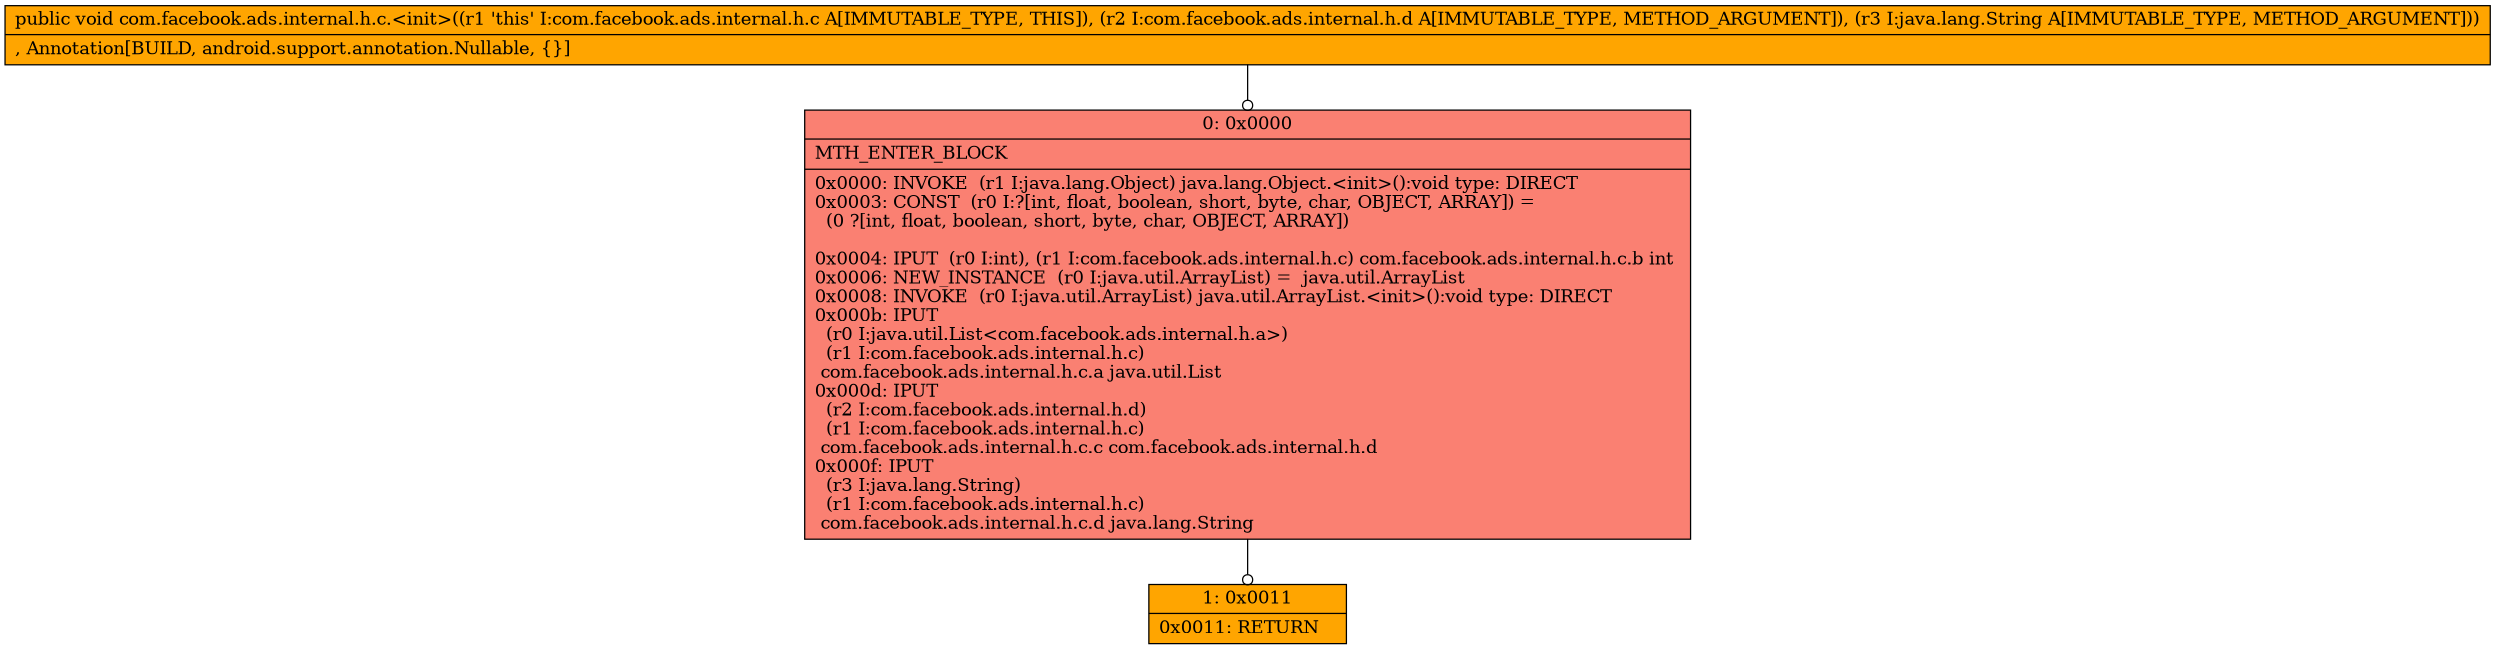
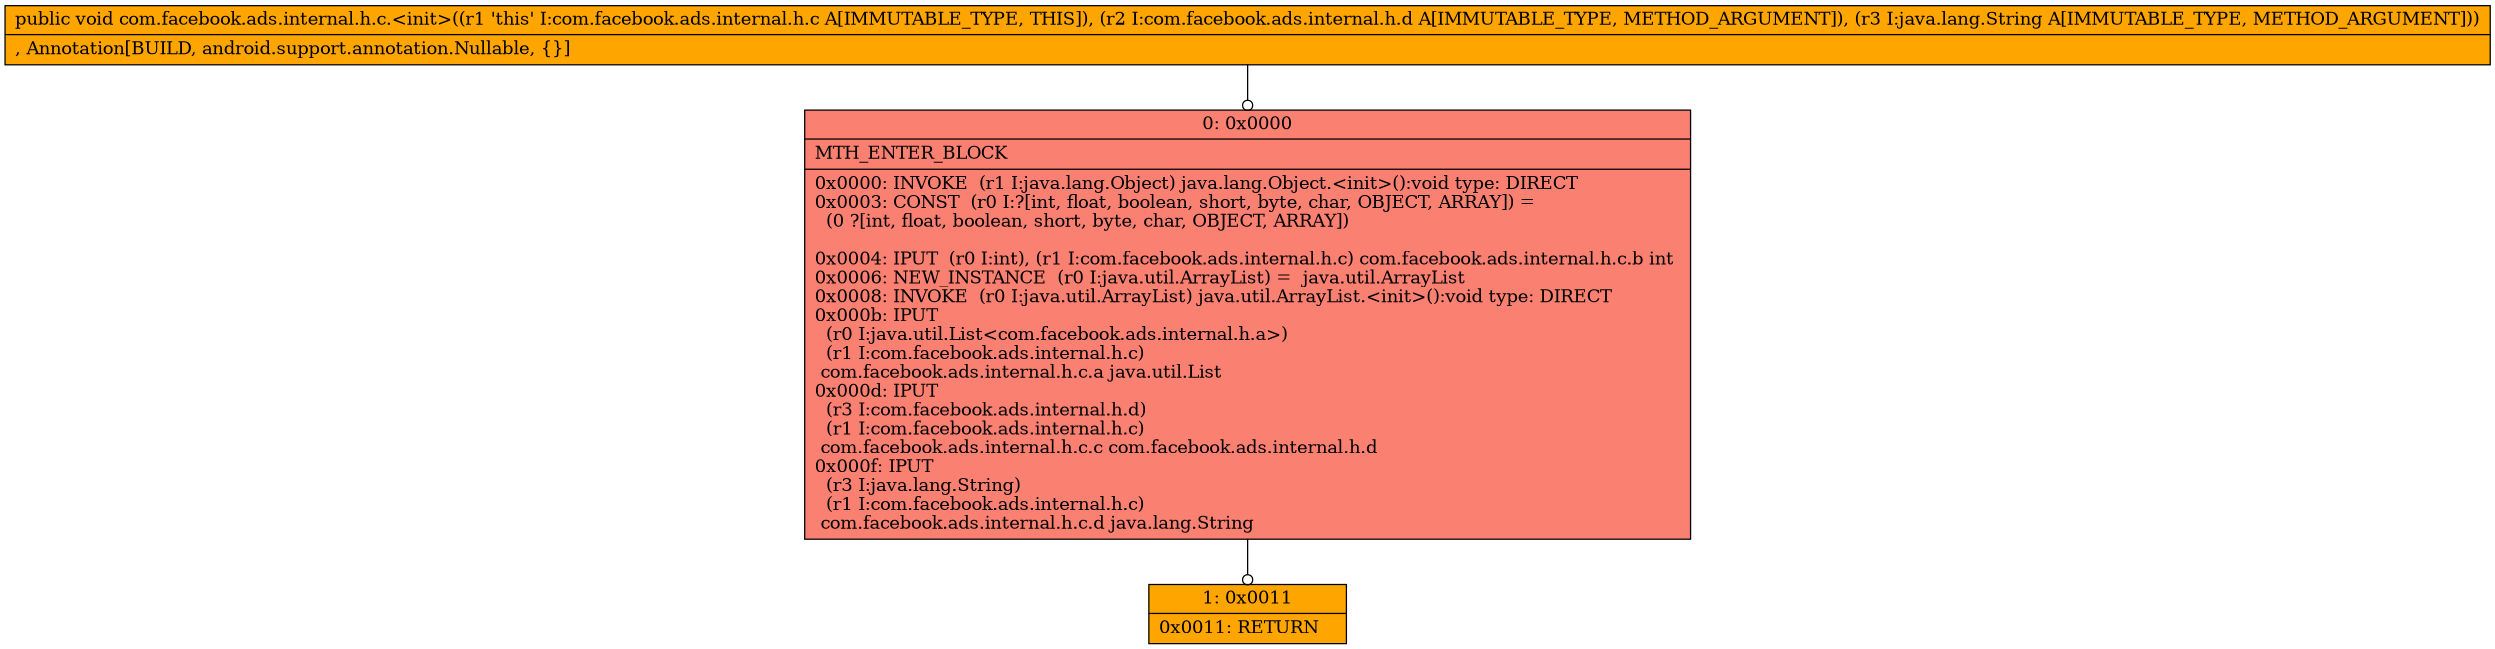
node "0: 0x0000": text "(r2 I:com.facebook.ads.internal.h.d)" -> "(r3 I:com.facebook.ads.internal.h.d)"
